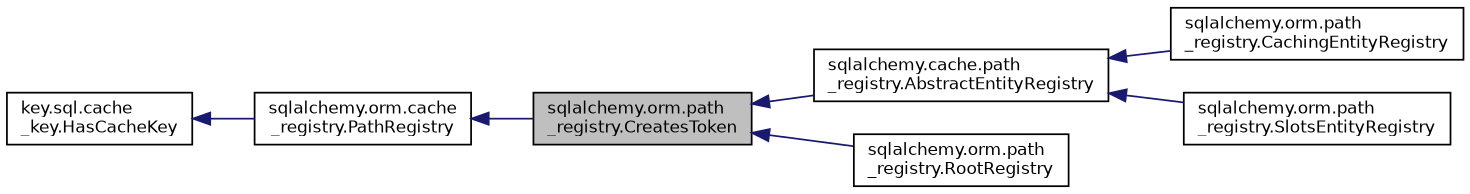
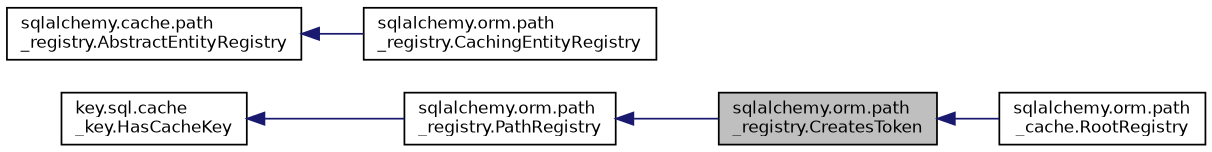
edge "sqlalchemy.cache.path _registry.AbstractEntityRegistry" -> "sqlalchemy.orm.path _registry.CreatesToken": removed
node "sqlalchemy.orm.cache _registry.PathRegistry": label "sqlalchemy.orm.cache _registry.PathRegistry" -> "sqlalchemy.orm.path _registry.PathRegistry"
node "sqlalchemy.orm.path _registry.SlotsEntityRegistry": removed
node "sqlalchemy.orm.path _registry.RootRegistry": label "sqlalchemy.orm.path _registry.RootRegistry" -> "sqlalchemy.orm.path _cache.RootRegistry"
